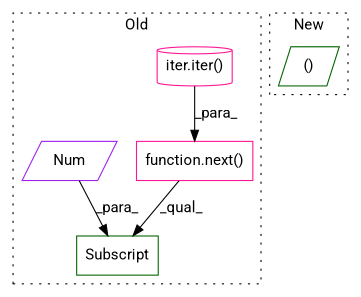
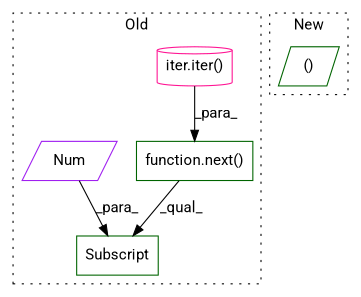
node "function.next()": color deeppink -> darkgreen
